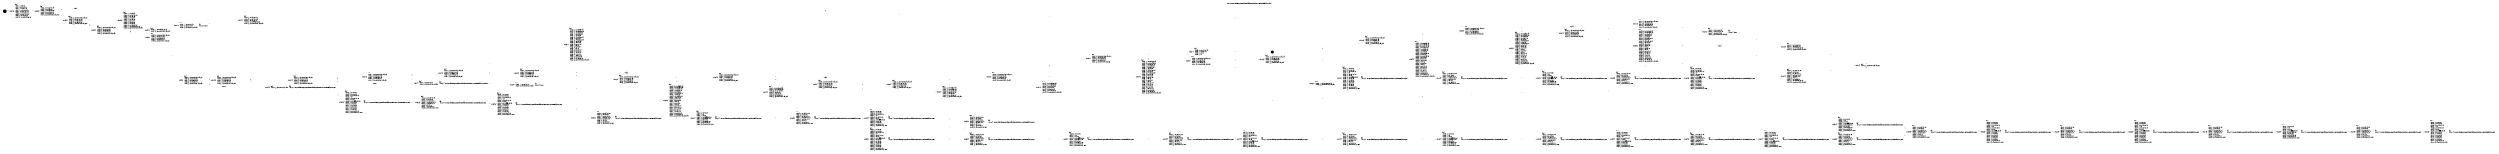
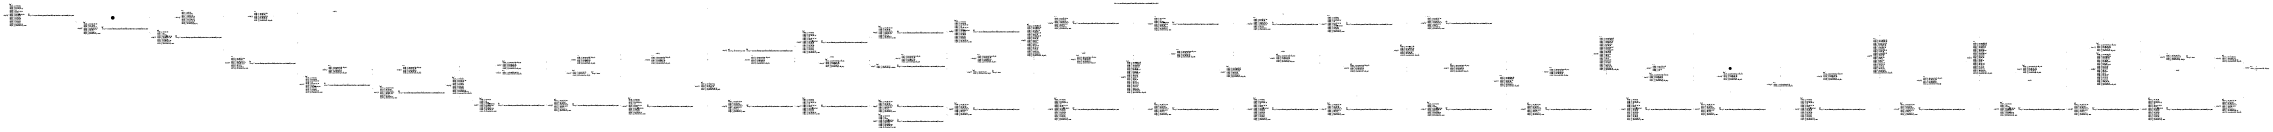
node "0x40271b [39]": added
